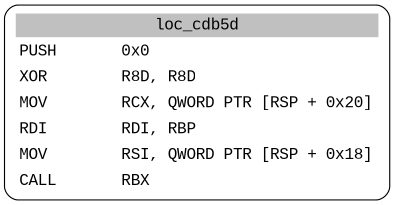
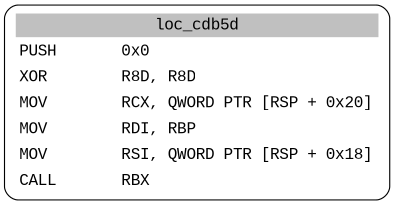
node "loc_cdb5d": text "RDI        RDI, RBP" -> "MOV        RDI, RBP"
